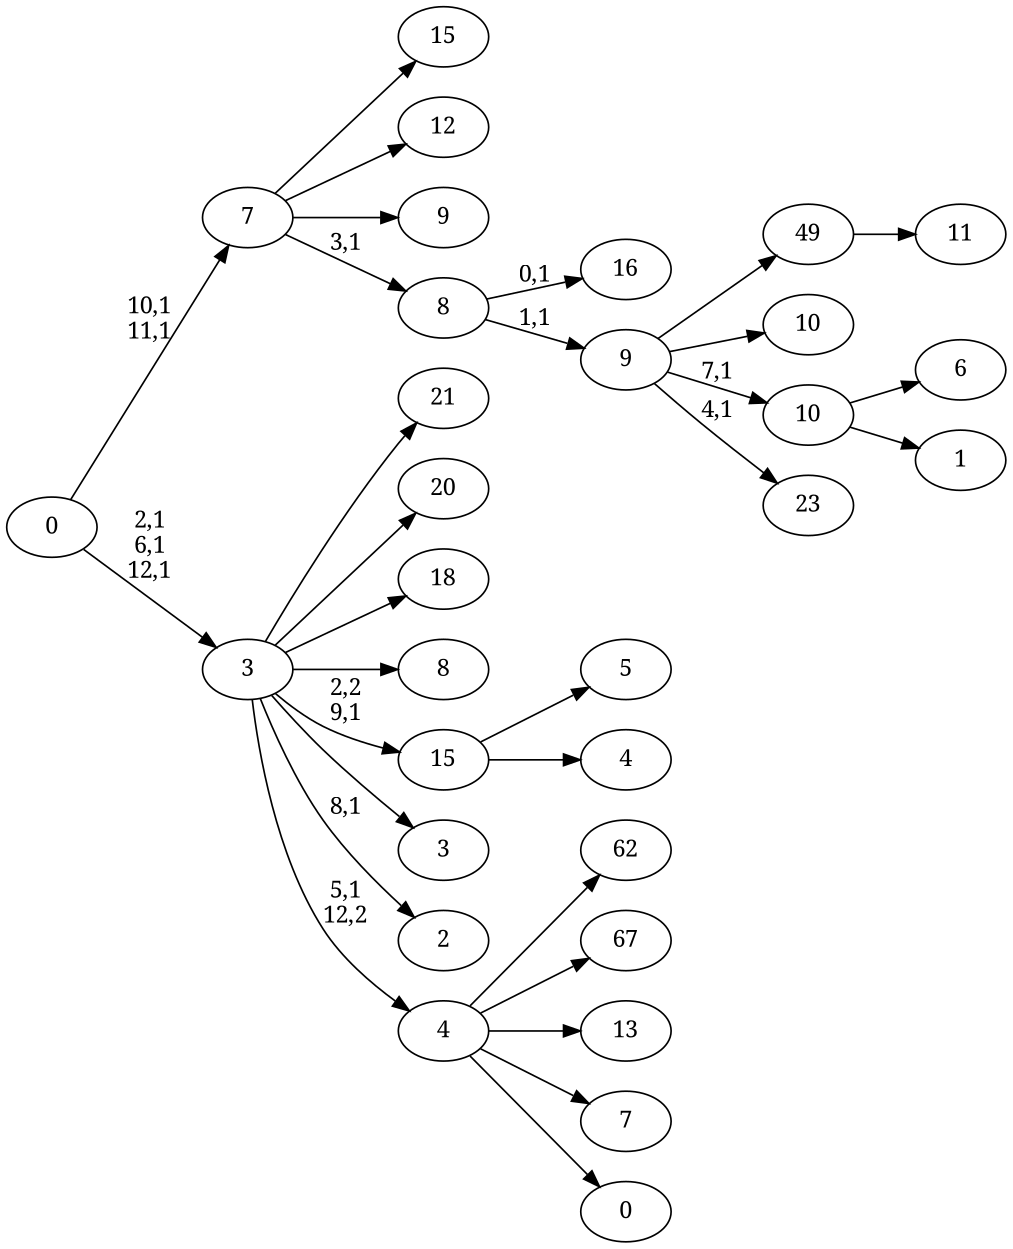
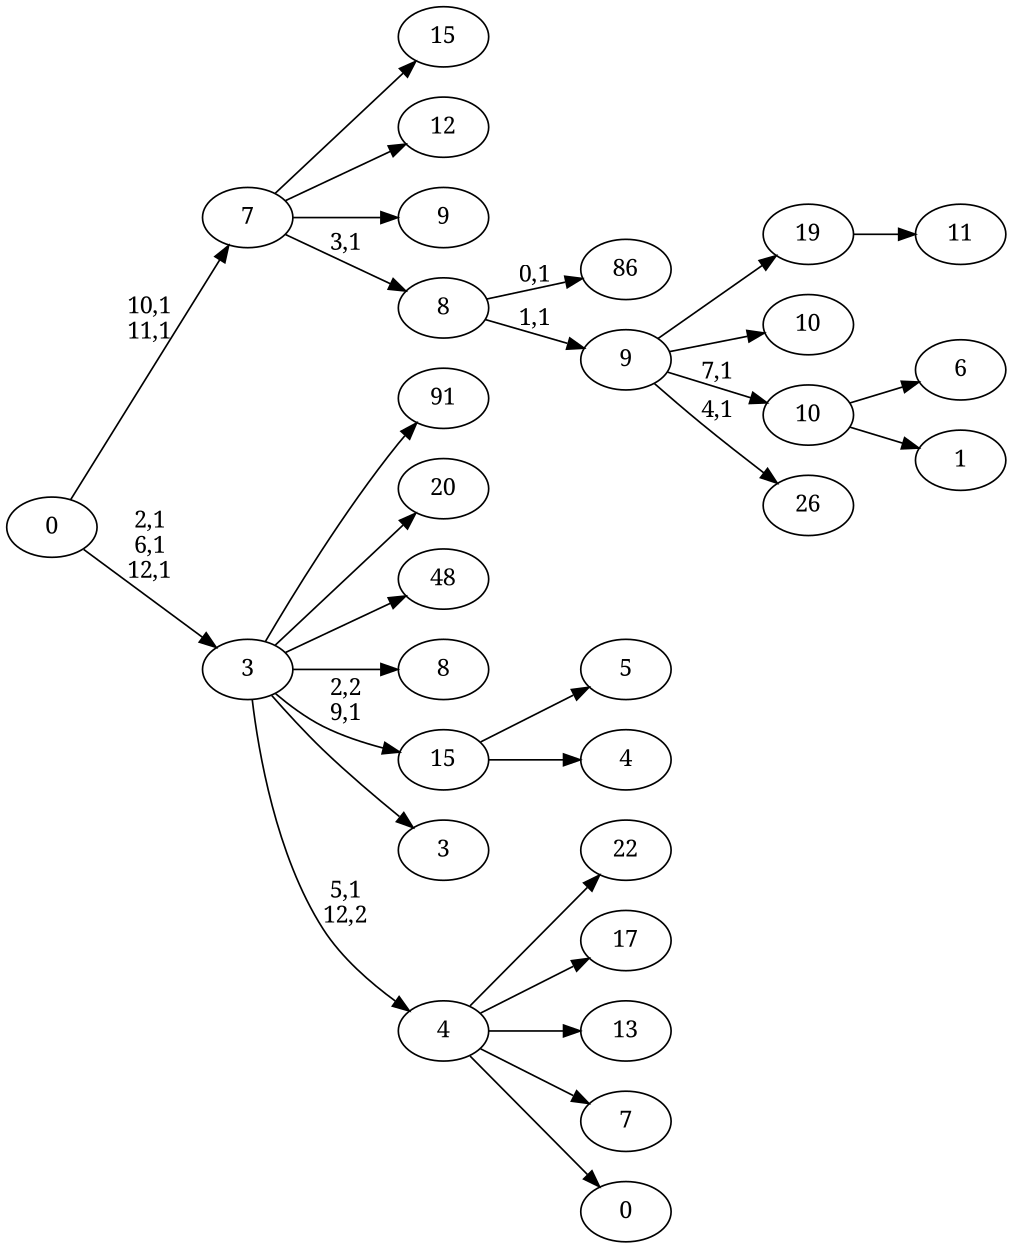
node "49": label "49" -> "19"
node "16": label "16" -> "86"
node "21": label "21" -> "91"
node "23": label "23" -> "26"
node "18": label "18" -> "48"
node "62": label "62" -> "22"
node "2": removed
node "67": label "67" -> "17"
